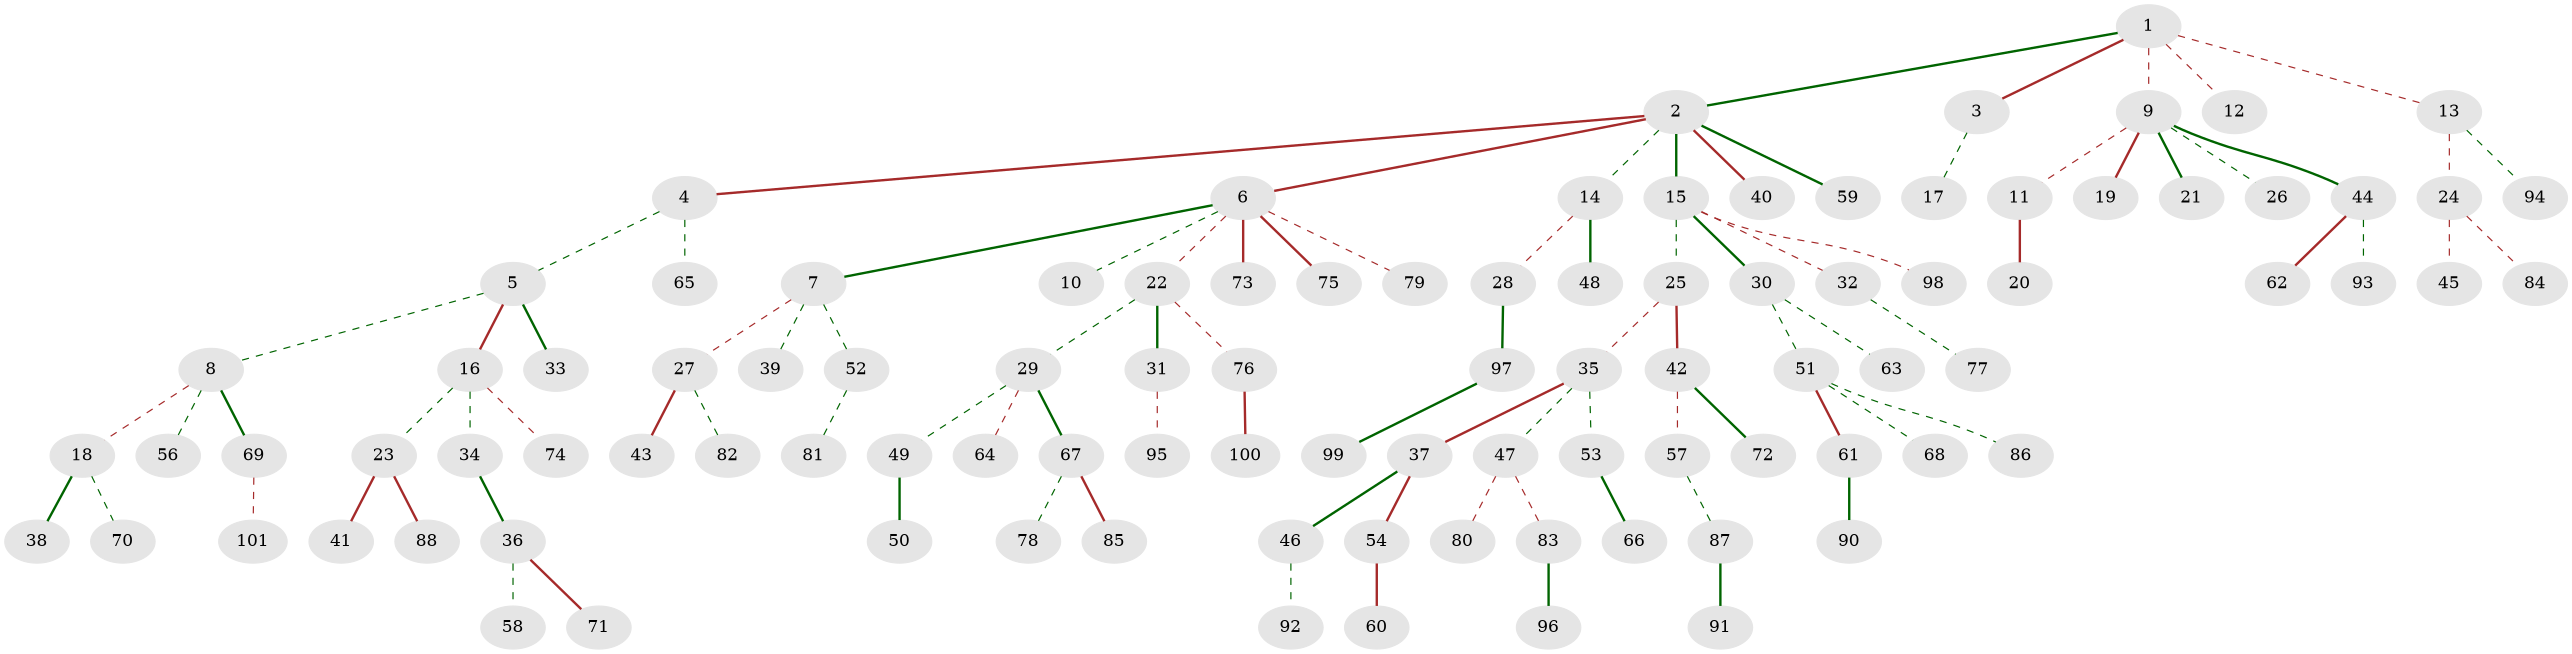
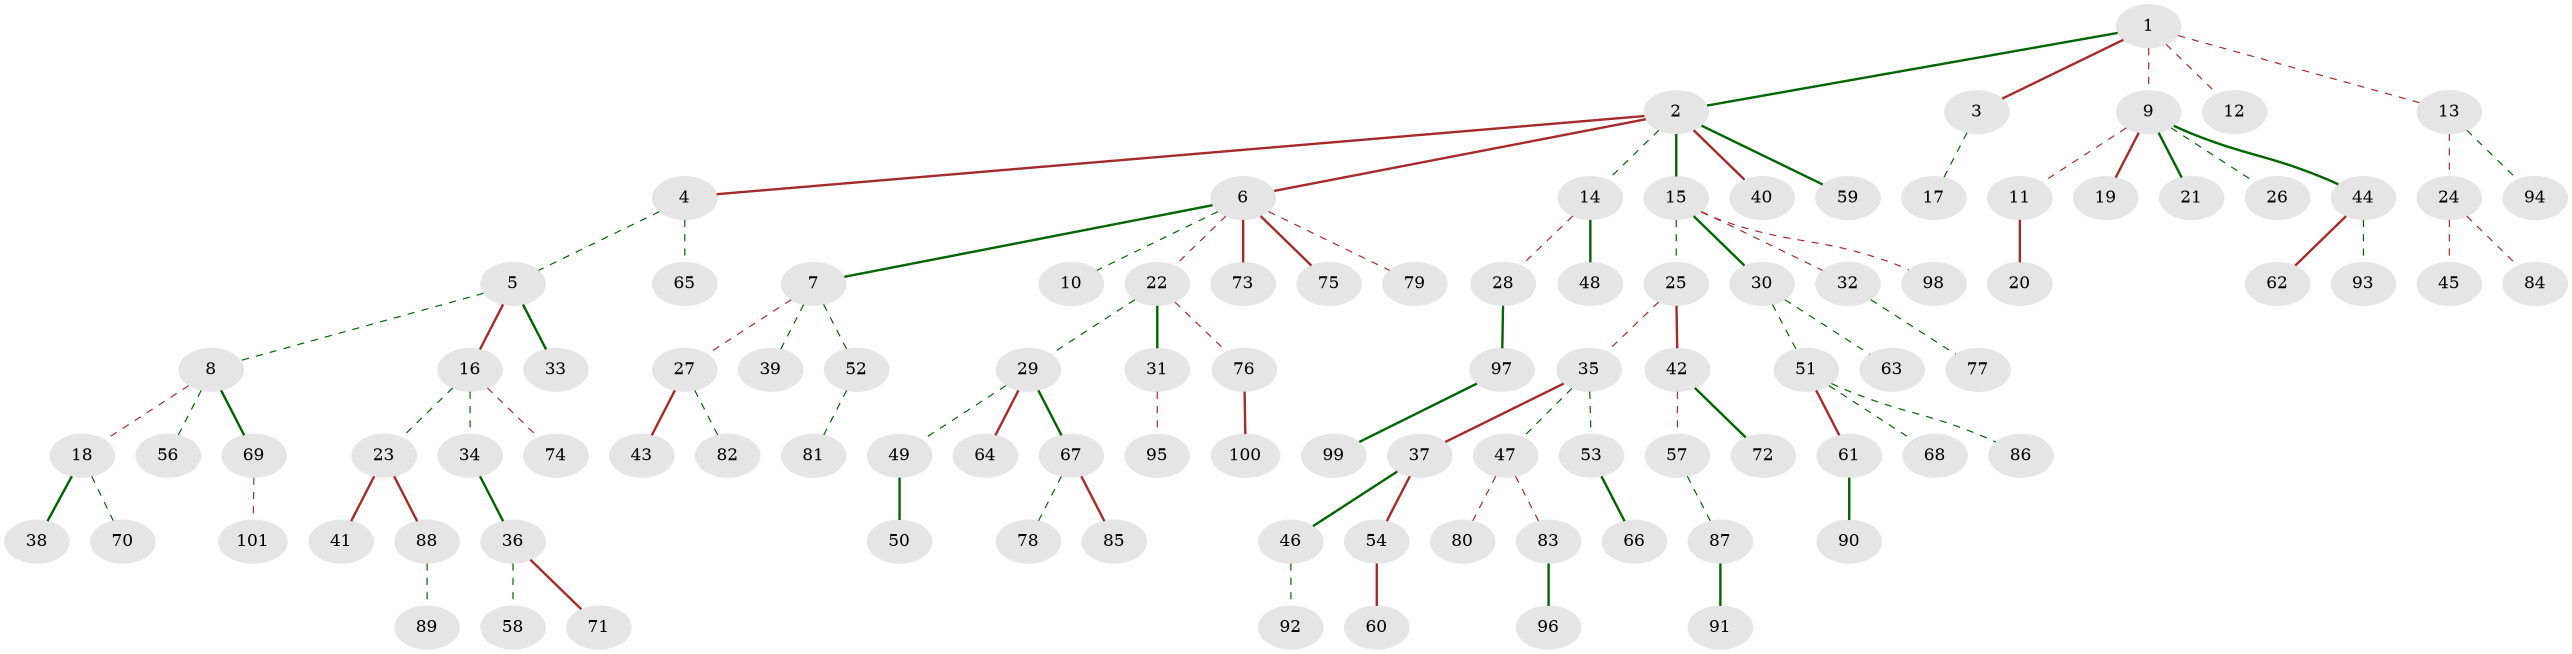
edge "29" -- "64": style dashed -> bold
node "89": added
